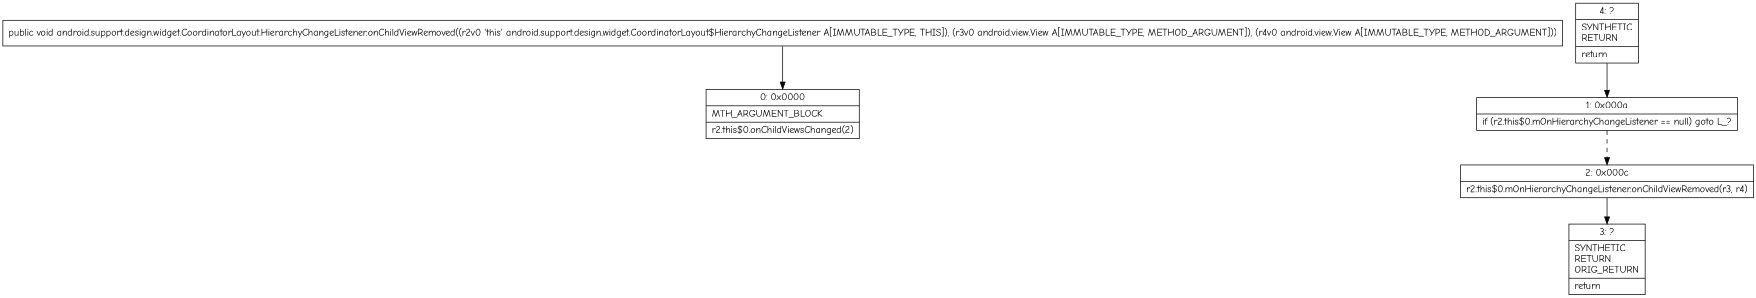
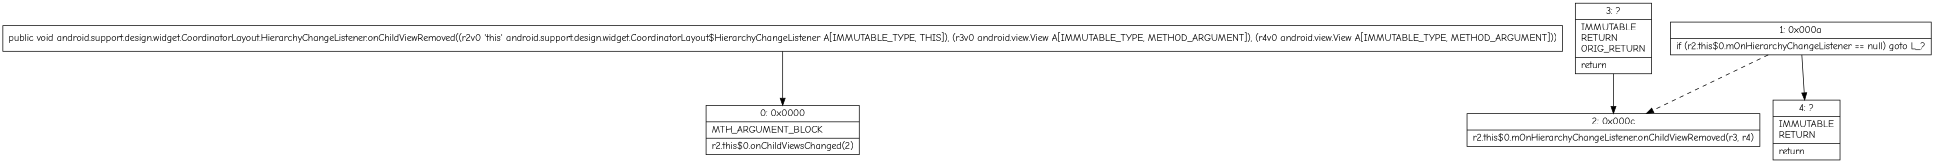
node "4: ?": text "SYNTHETIC" -> "IMMUTABLE"
edge "4: ?" -> "1: 0x000a": reversed
edge "2: 0x000c" -> "3: ?": reversed
node "3: ?": text "SYNTHETIC" -> "IMMUTABLE"
